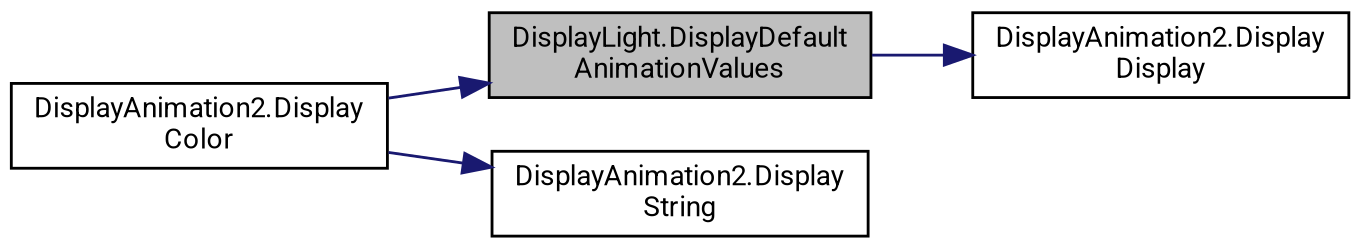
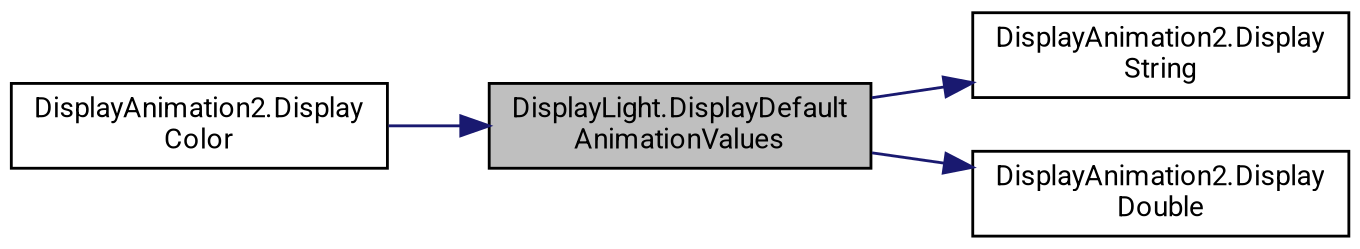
node "DisplayAnimation2.Display Display": label "DisplayAnimation2.Display Display" -> "DisplayAnimation2.Display Double"
edge "DisplayAnimation2.Display Color" -> "DisplayAnimation2.Display String": now "DisplayLight.DisplayDefault AnimationValues" -> "DisplayAnimation2.Display String"
